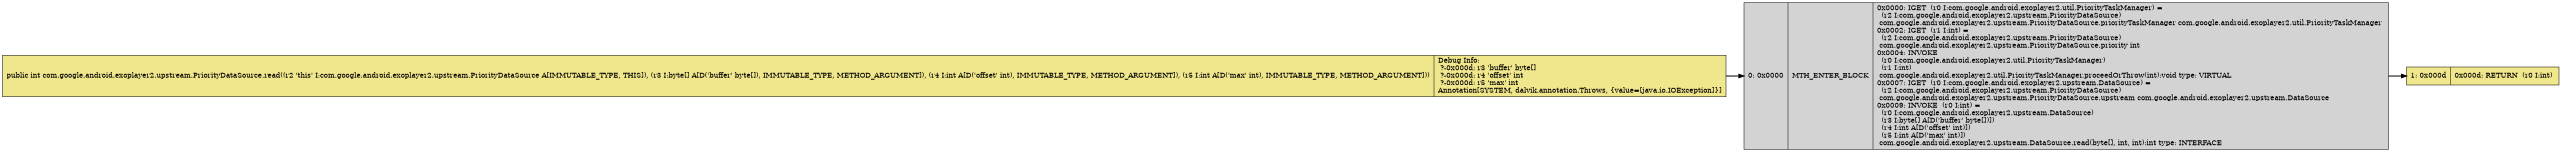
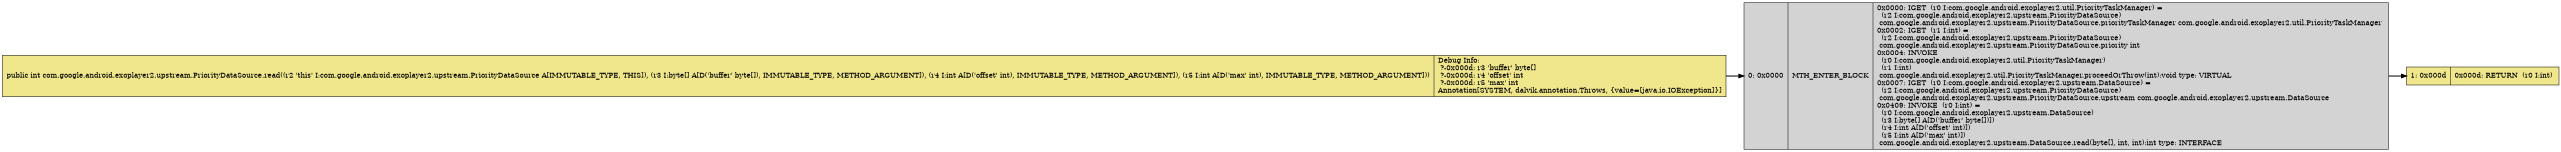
node "0: 0x0000": text "0x0009: INVOKE  (r0 I:int) =" -> "0x0409: INVOKE  (r0 I:int) ="
